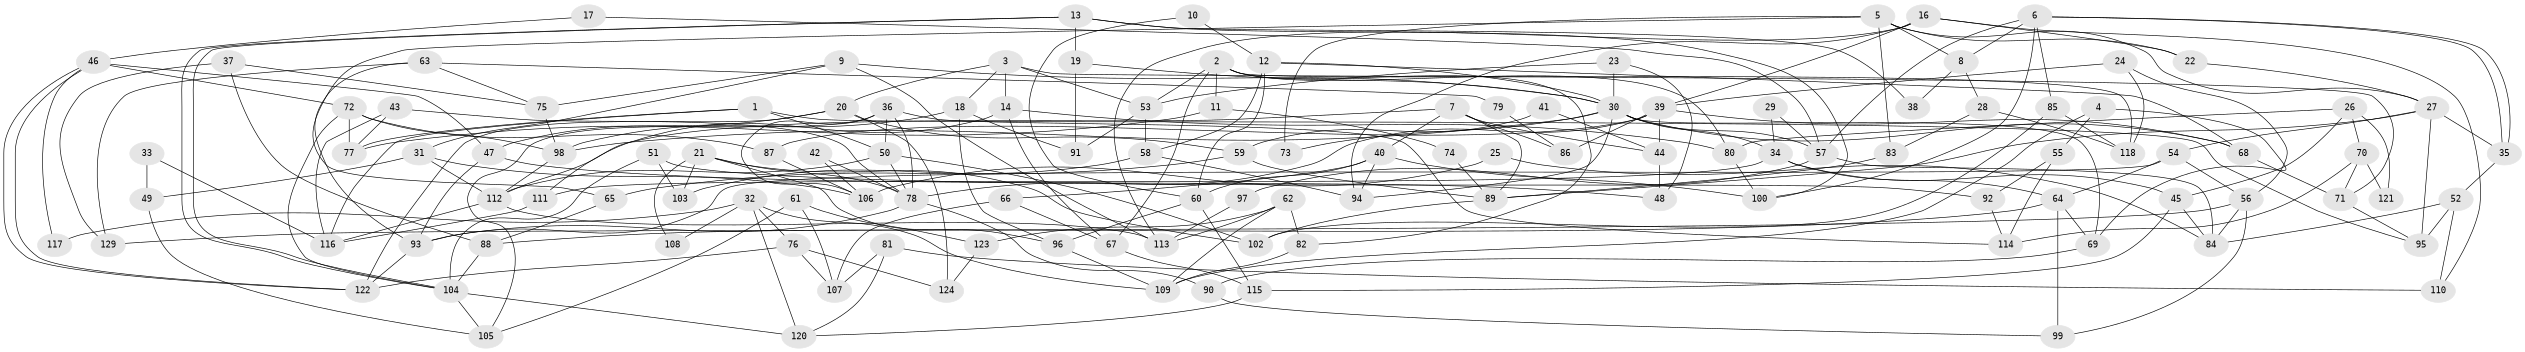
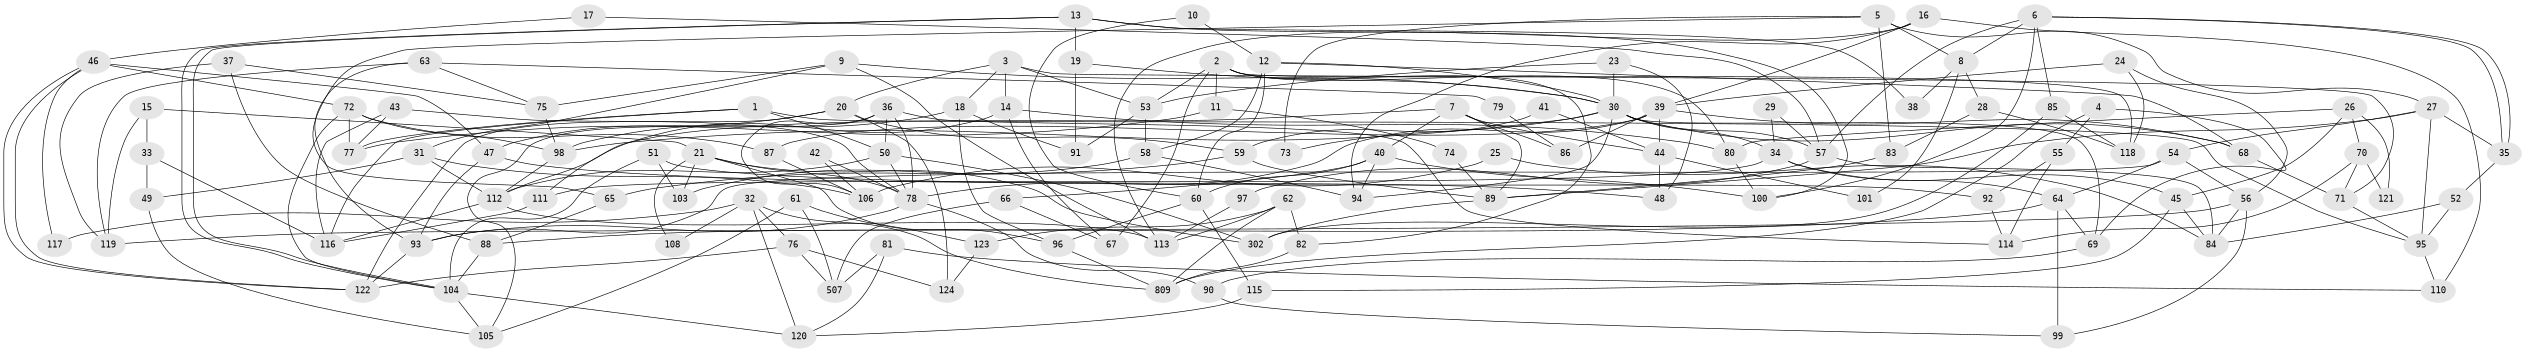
node "22": removed
node "15": added
node "101": added
node "129": label "129" -> "119"
node "102": label "102" -> "302"
edge "52" -- "110": now "95" -- "110"
edge "67" -- "115": removed
node "107": label "107" -> "507"
node "109": label "109" -> "809"
